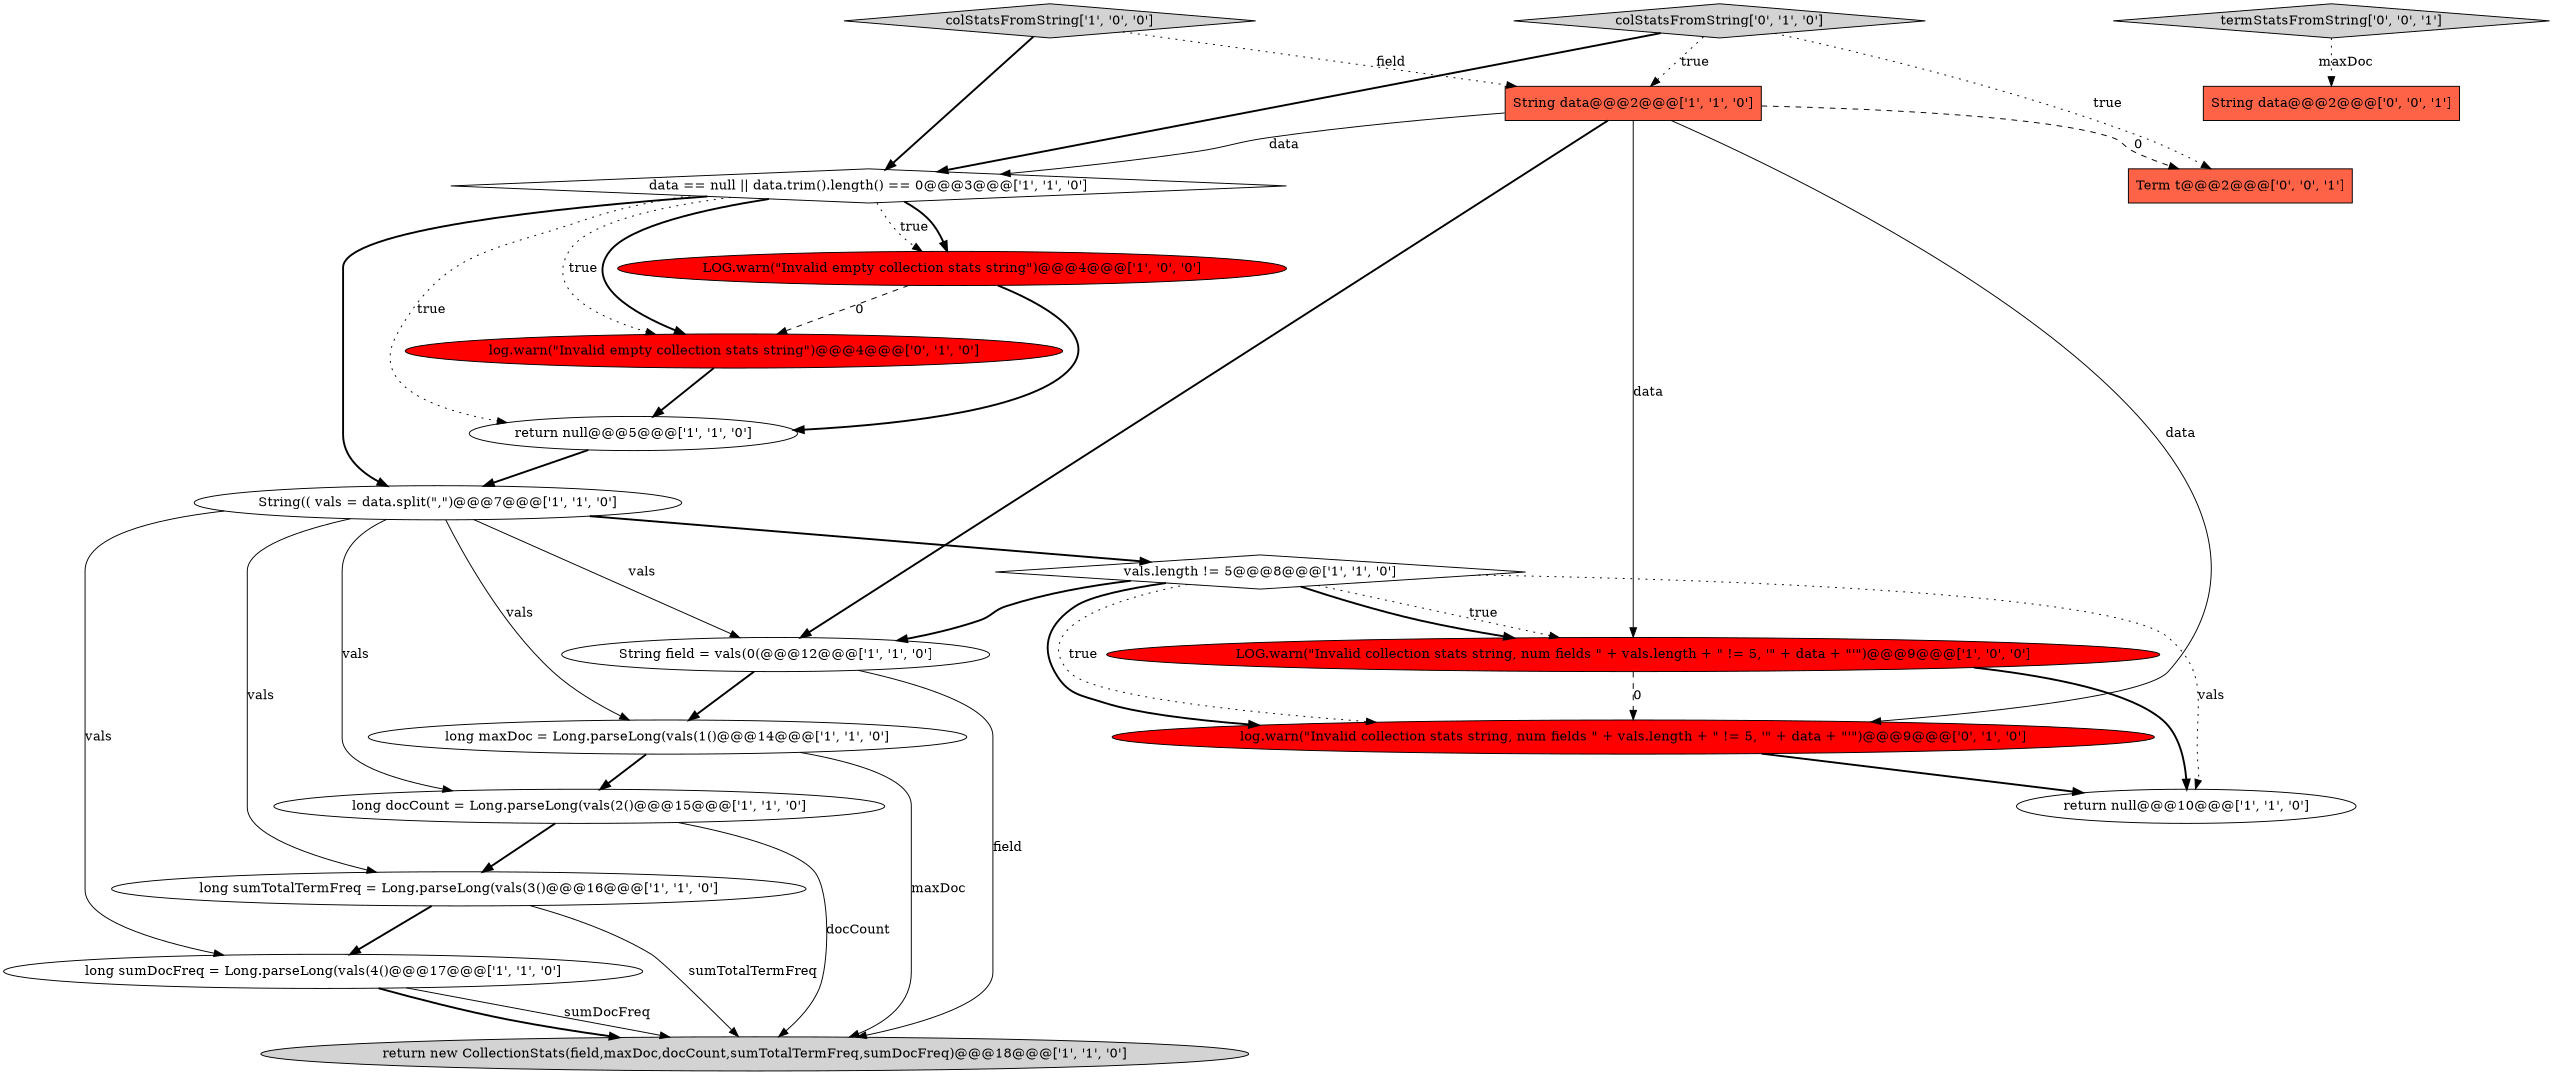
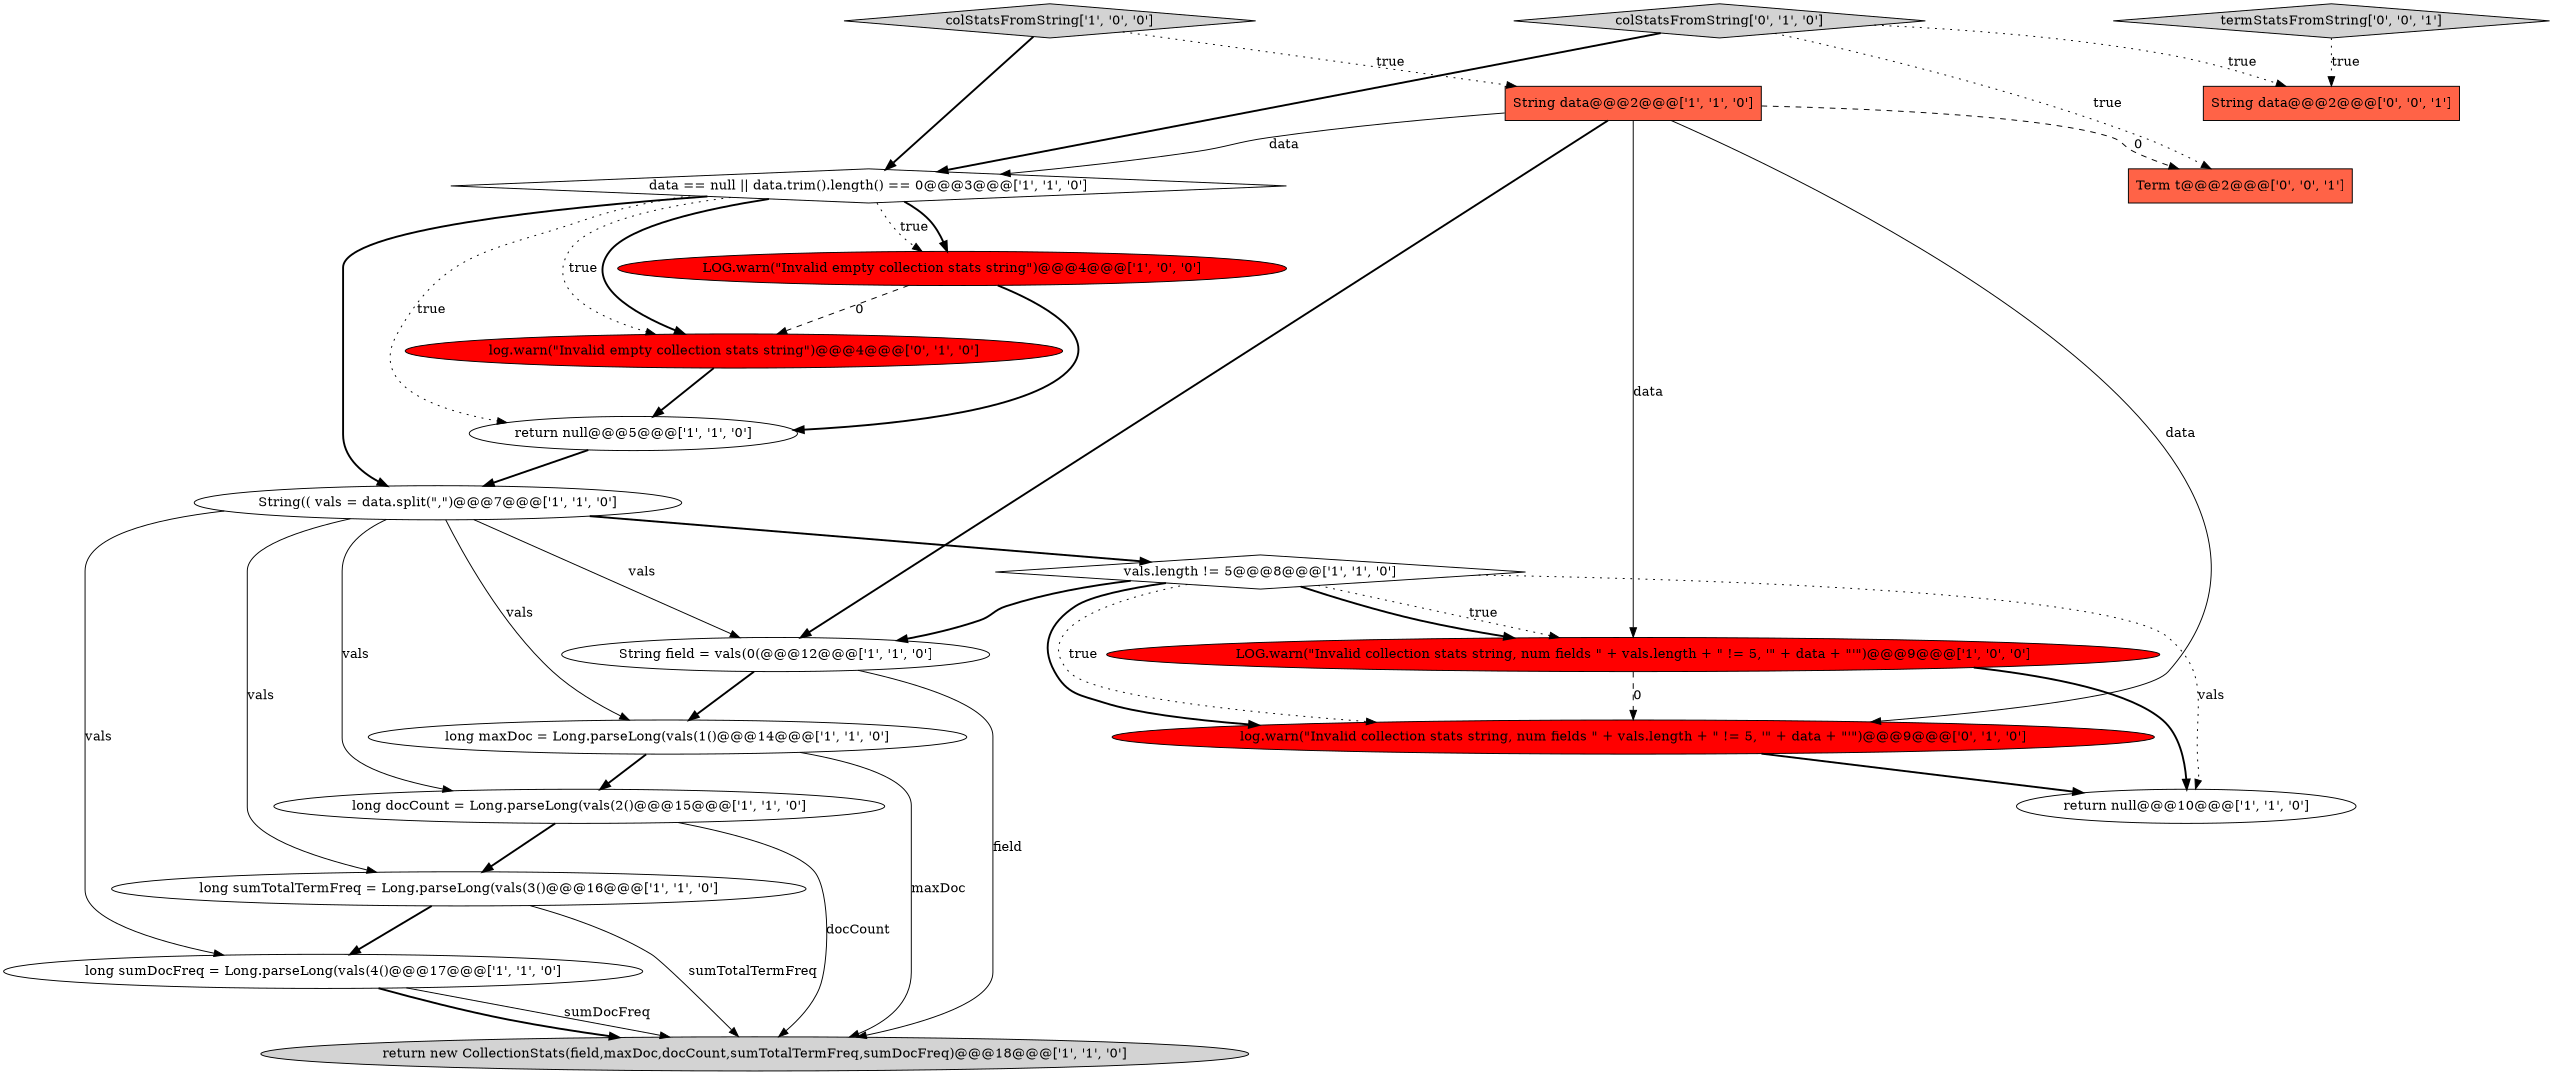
edge "colStatsFromString['0', '1', '0']" -> "String data@@@2@@@['1', '1', '0']": now "colStatsFromString['0', '1', '0']" -> "String data@@@2@@@['0', '0', '1']"
edge "colStatsFromString['1', '0', '0']" -> "String data@@@2@@@['1', '1', '0']": label "field" -> "true"
edge "termStatsFromString['0', '0', '1']" -> "String data@@@2@@@['0', '0', '1']": label "maxDoc" -> "true"
